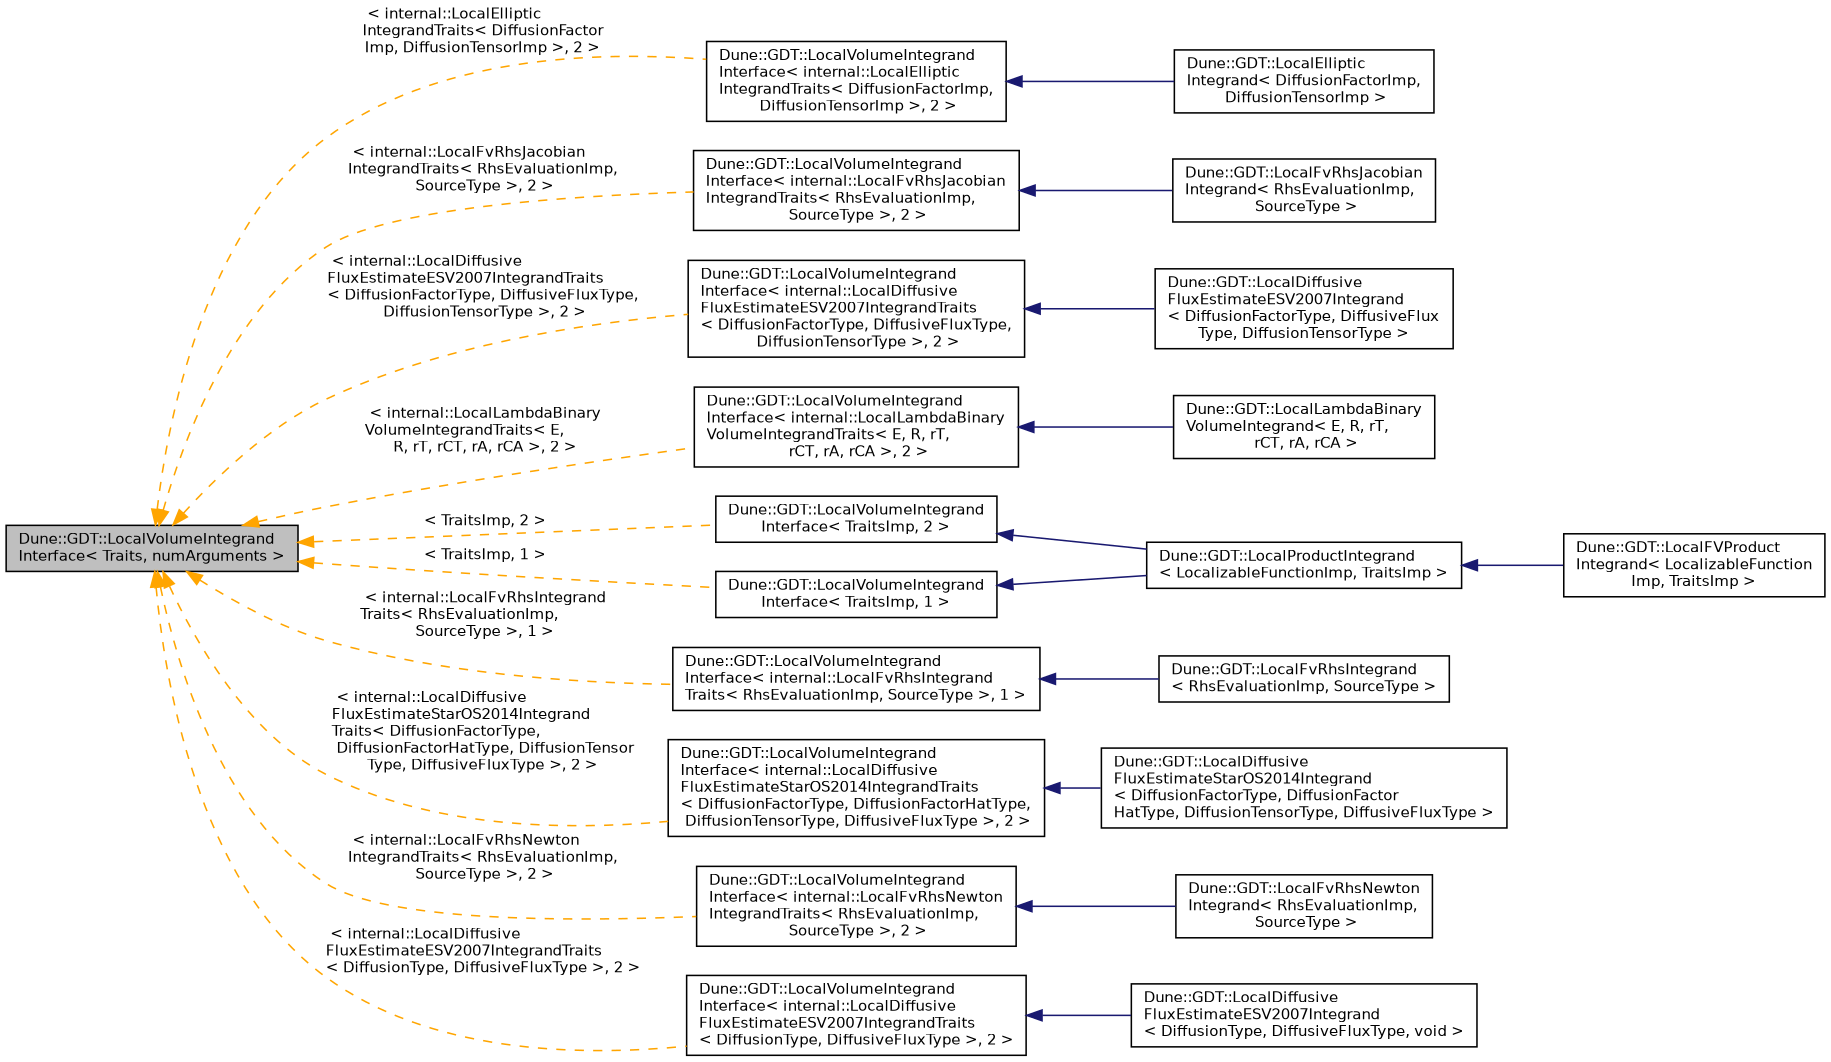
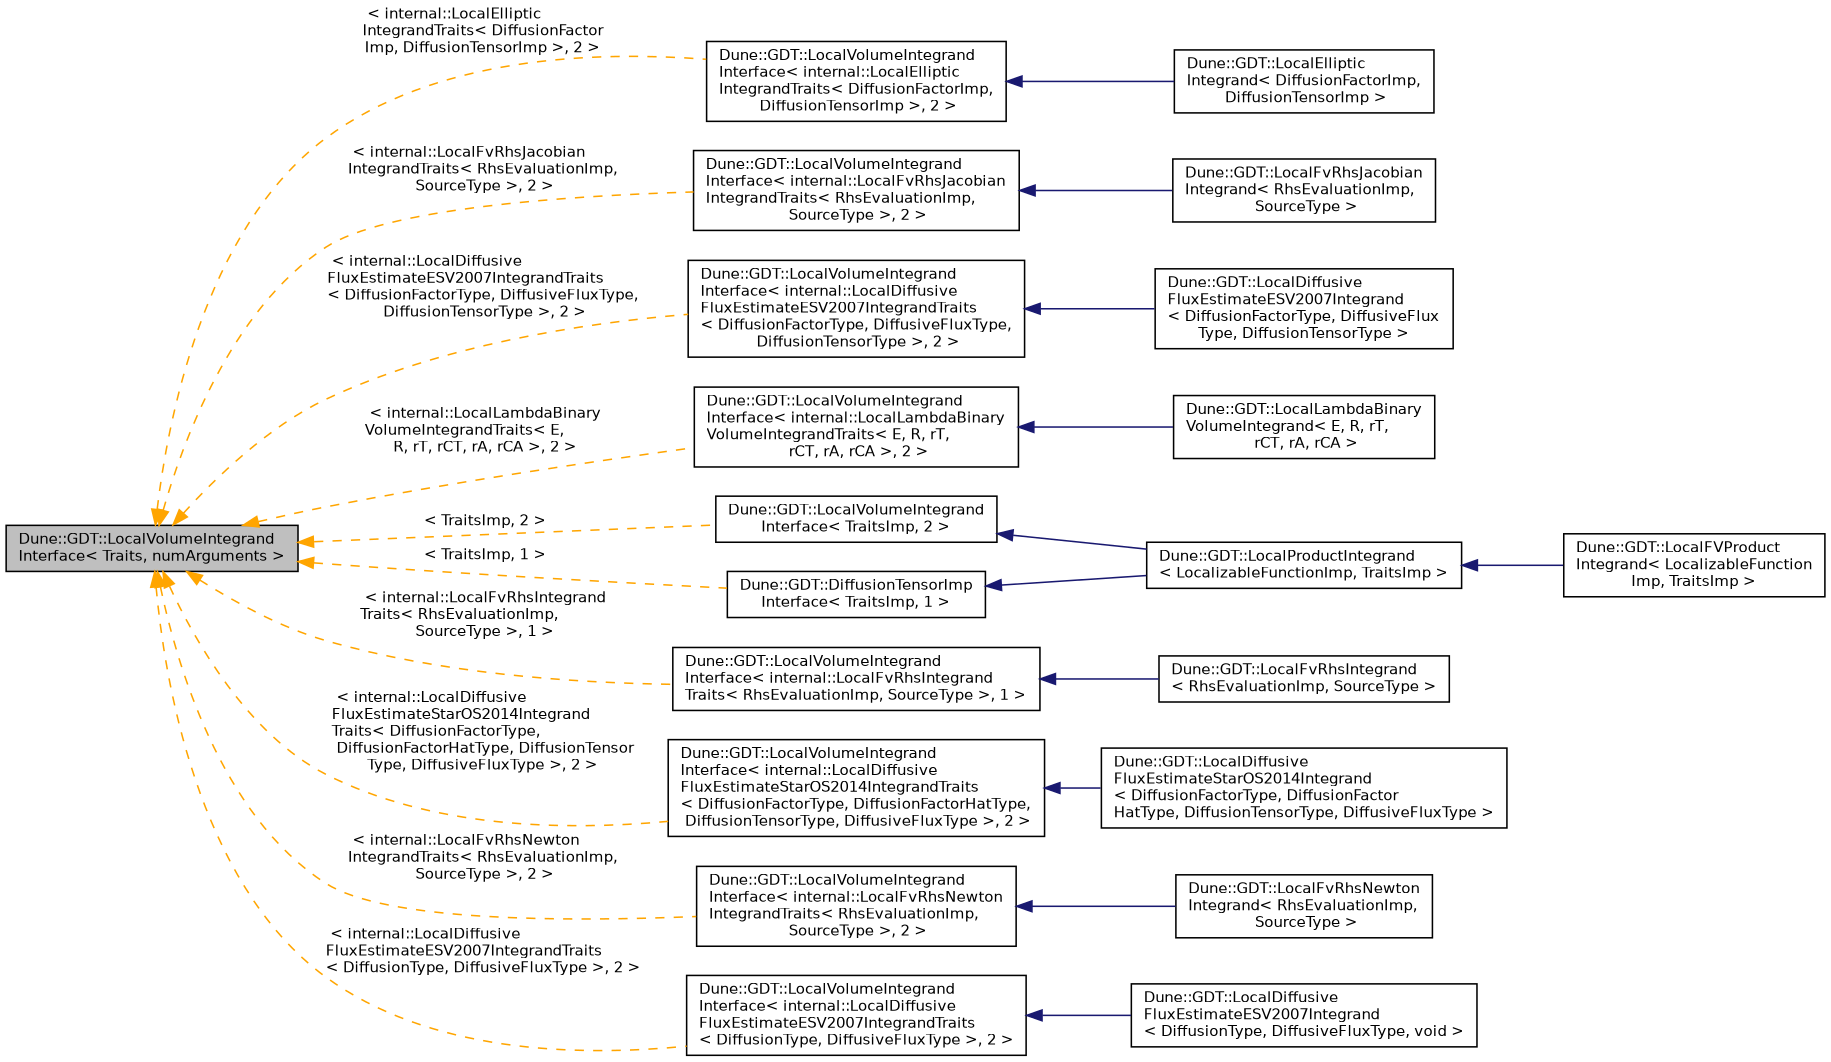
node "Dune::GDT::LocalVolumeIntegrand Interface< TraitsImp, 1 >": label "Dune::GDT::LocalVolumeIntegrand Interface< TraitsImp, 1 >" -> "Dune::GDT::DiffusionTensorImp Interface< TraitsImp, 1 >"
